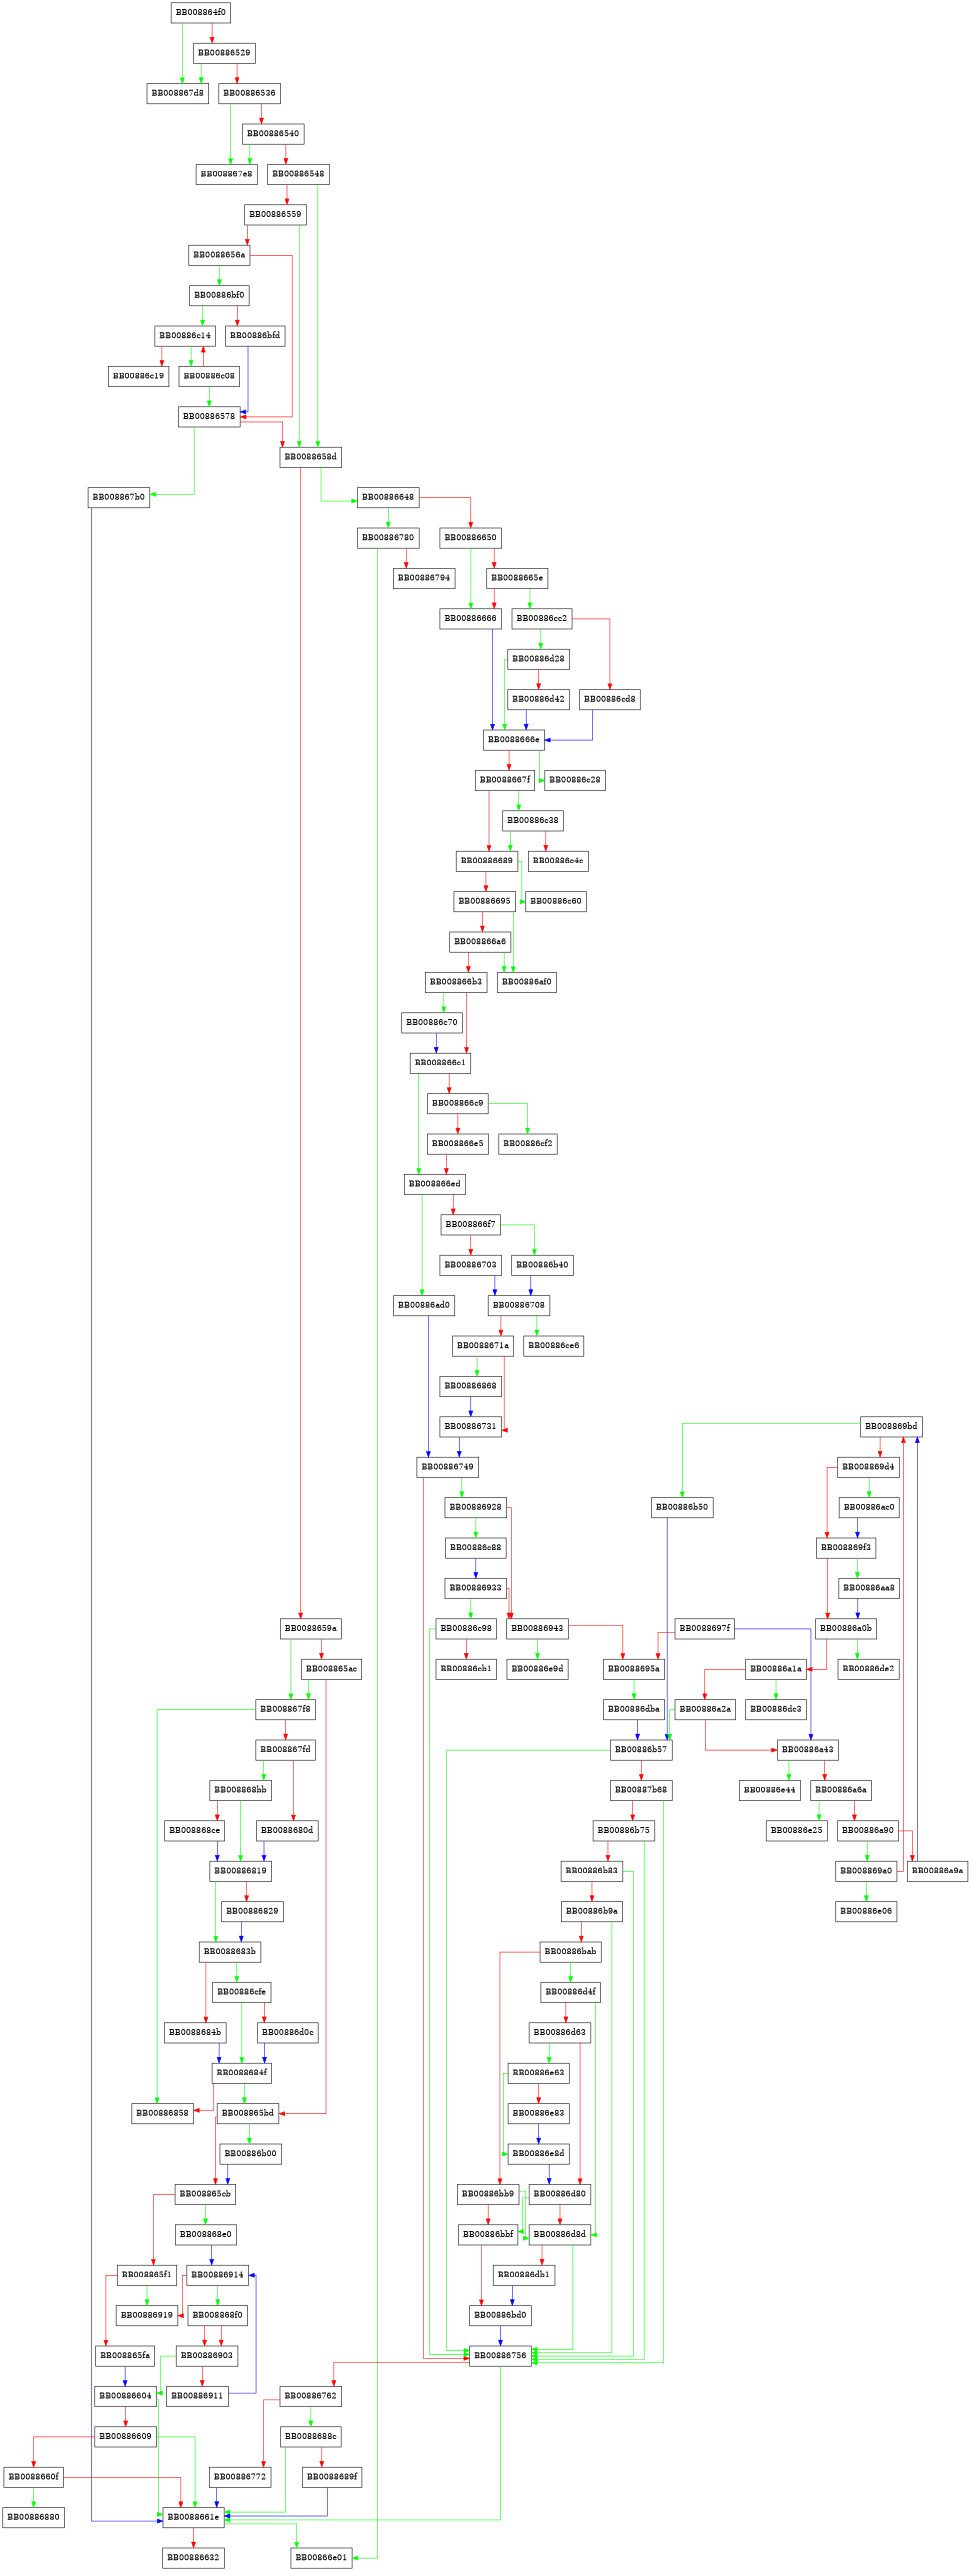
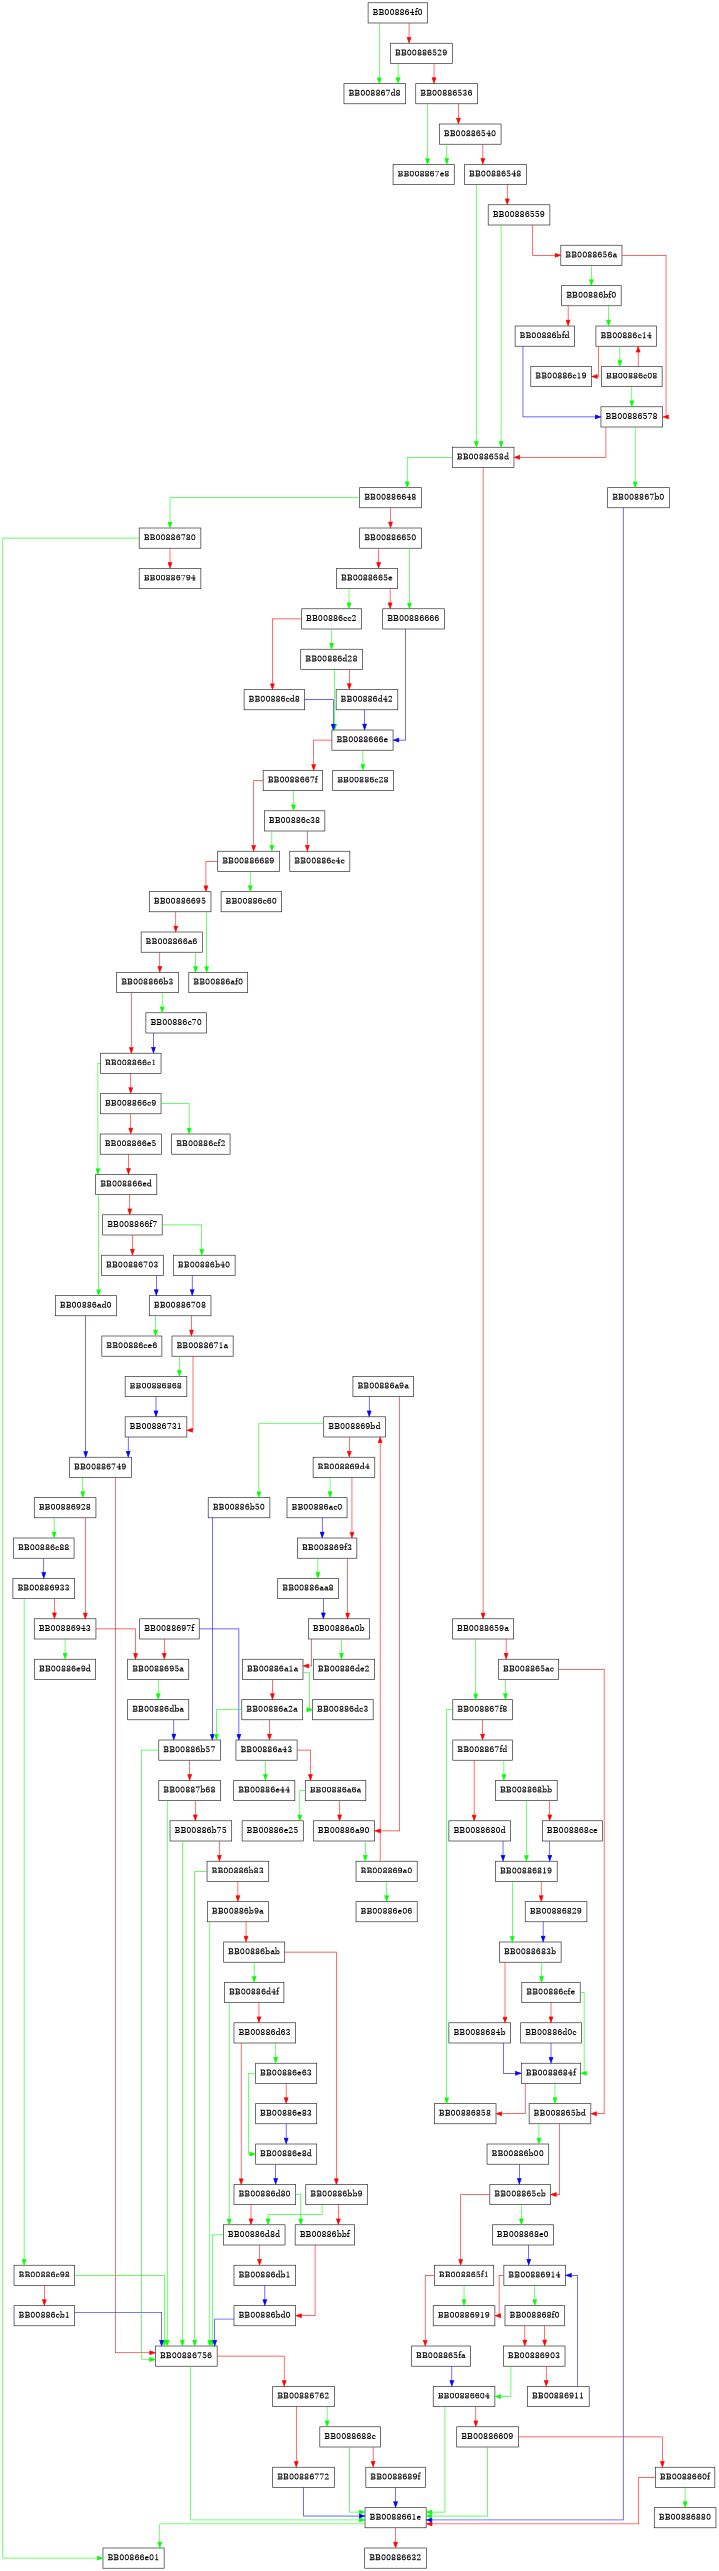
edge "BB00886a90" -> "BB00886a9a": reversed
edge "BB00886cb1" -> "BB00886756": added
